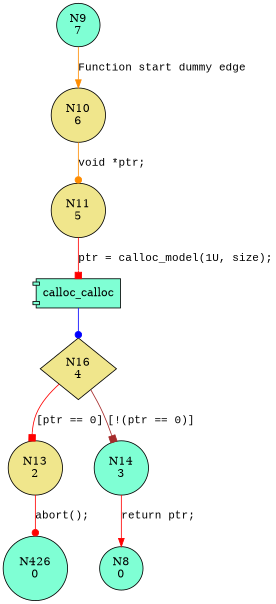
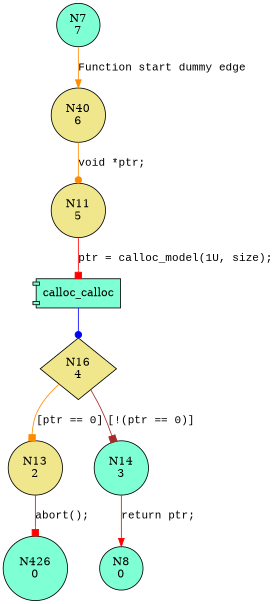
node "N9 7": label "N9 7" -> "N7 7"
node "N10 6": label "N10 6" -> "N40 6"
edge "N16 4" -> "N13 2": color red -> darkorange
edge "N13 2" -> "N426 0": arrowhead dot -> box
